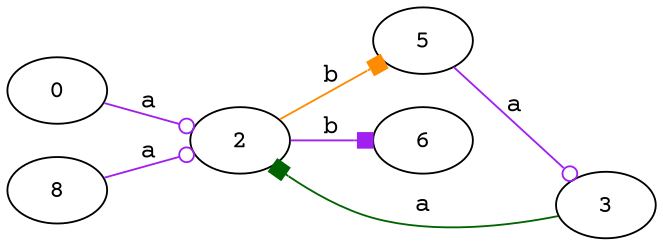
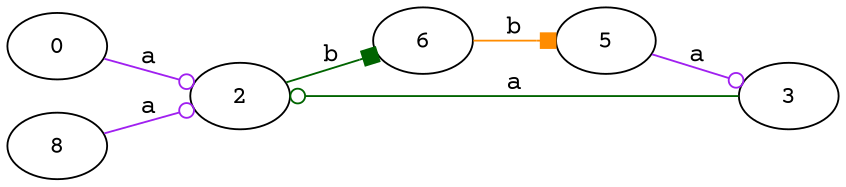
edge "2" -> "5": now "6" -> "5"
edge "2" -> "6": color purple -> darkgreen
edge "3" -> "2": arrowhead box -> odot
